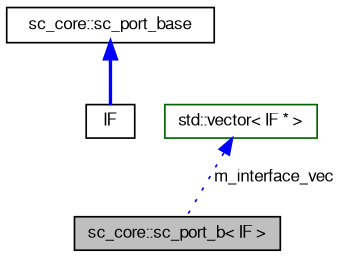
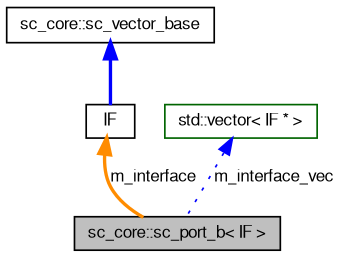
node "sc_core::sc_port_base": label "sc_core::sc_port_base" -> "sc_core::sc_vector_base"
edge "sc_core::sc_port_b< IF >" -> "IF": added, label "m_interface"
